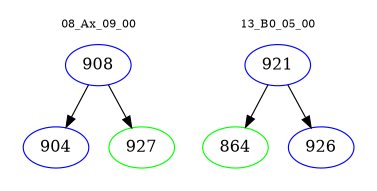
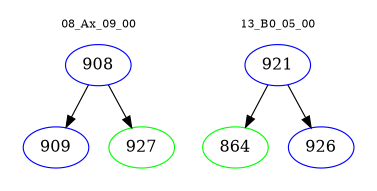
node "904": label "904" -> "909"
